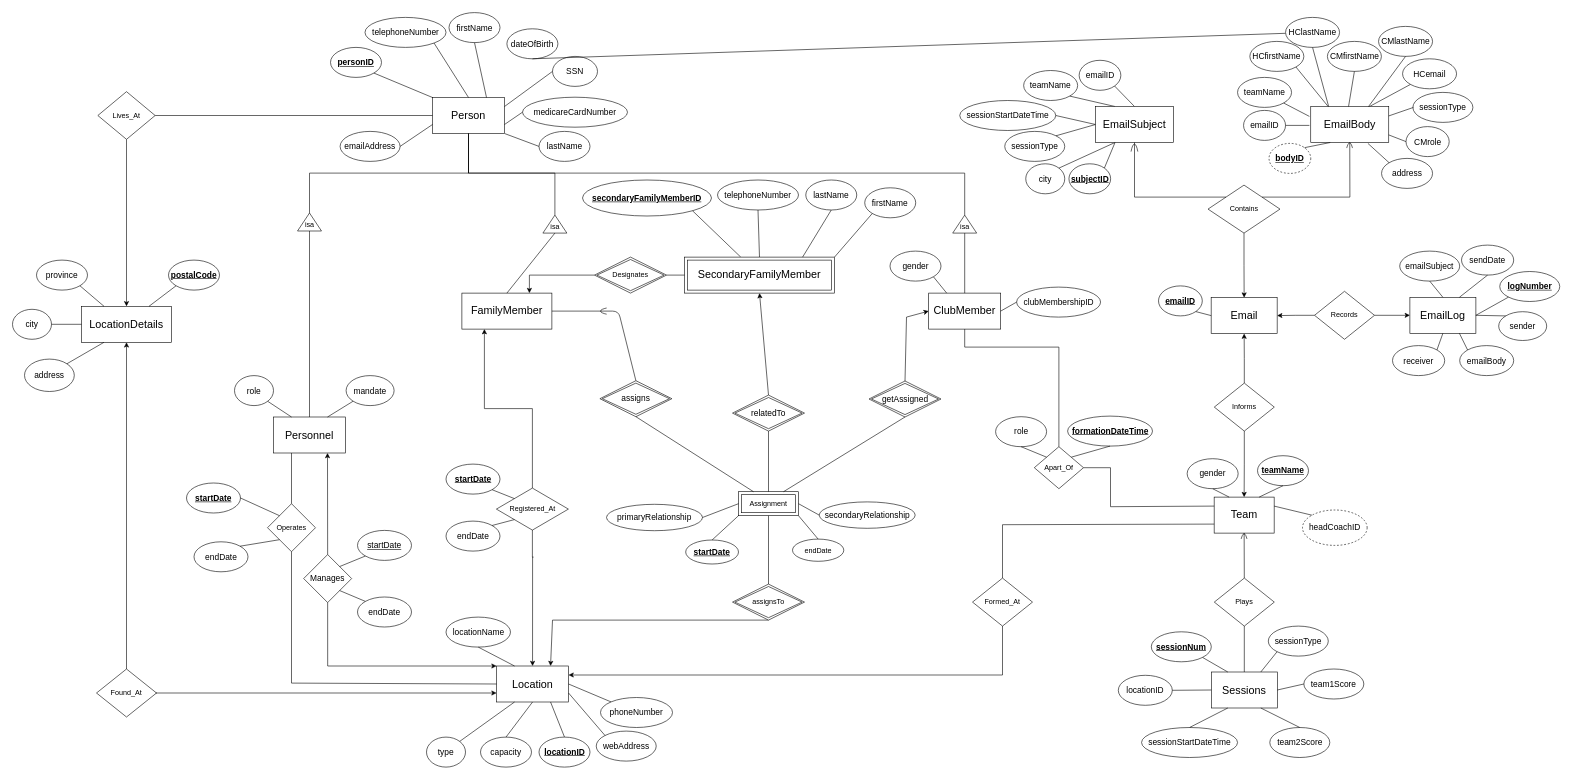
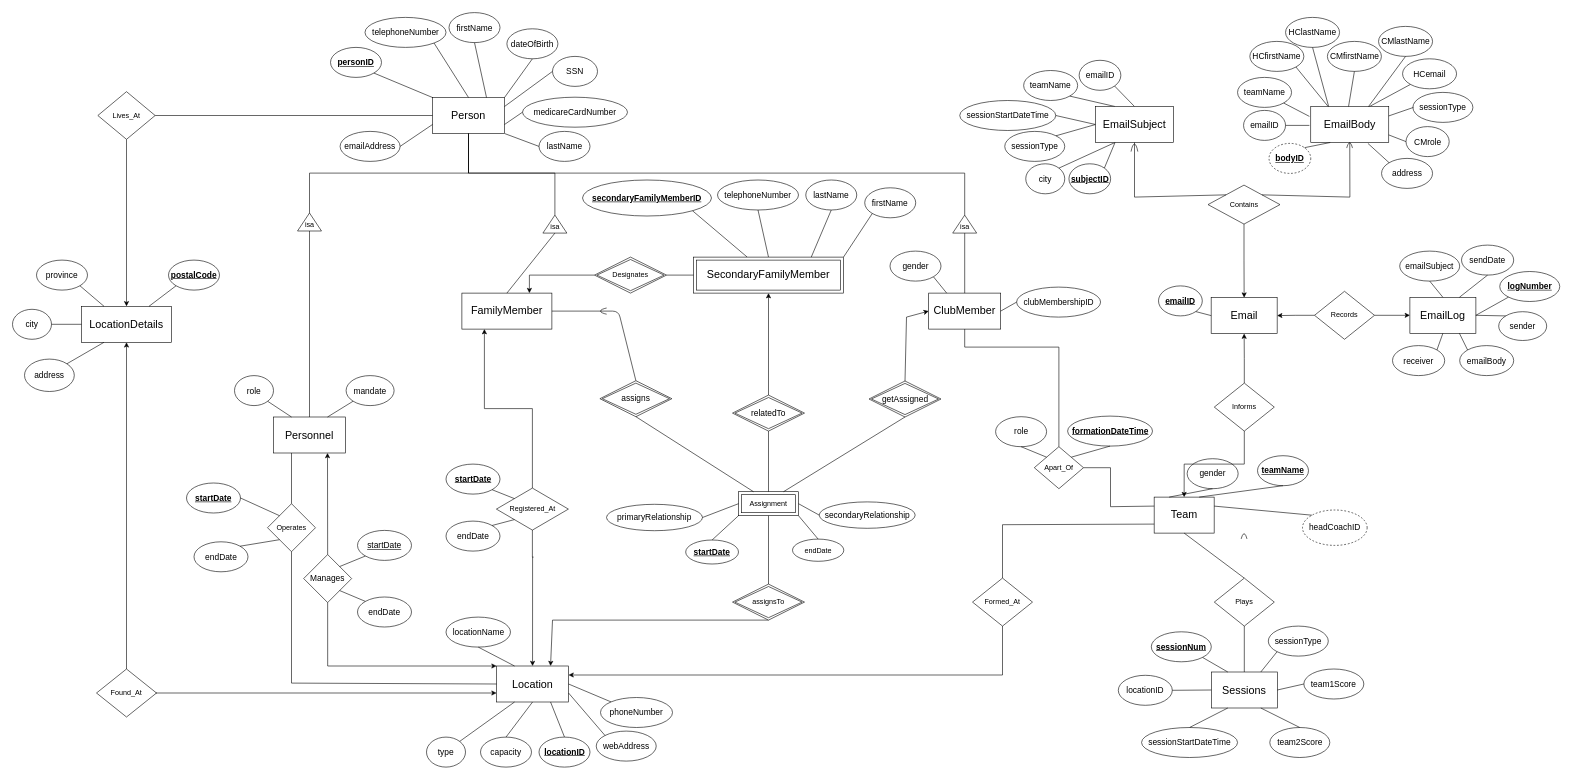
edge "HClastName" -- "dateOfBirth": now "Person" -- "dateOfBirth"
node "Contains": size 72x48 -> 72x39
node "SecondaryFamilyMember": moved (759, 275) -> (768, 275)
node "Team": moved (1244, 515) -> (1184, 515)
